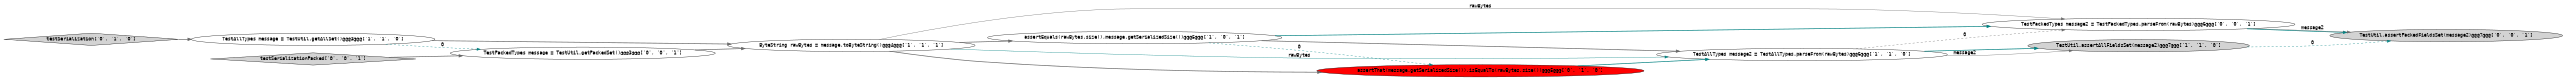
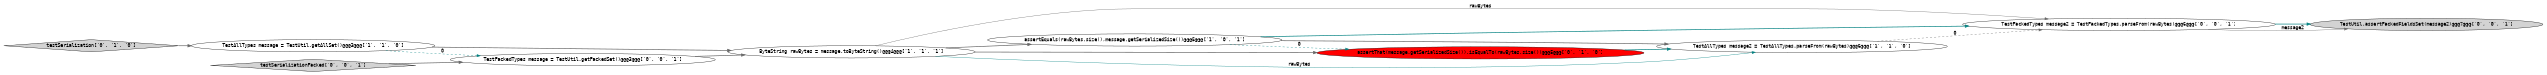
node "TestUtil.assertAllFieldsSet(message2)@@@7@@@['1', '1', '0']": removed
